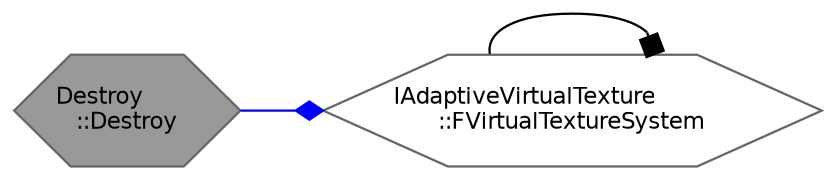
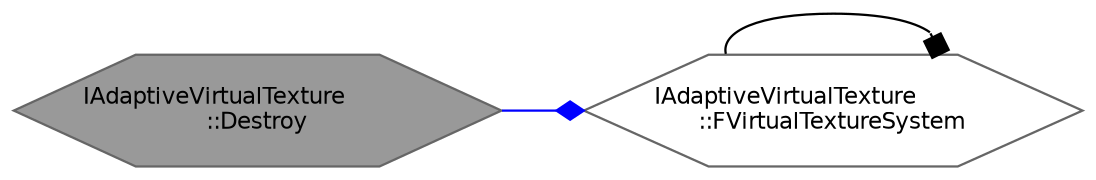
node "Destroy ::Destroy": label "Destroy ::Destroy" -> "IAdaptiveVirtualTexture ::Destroy"
